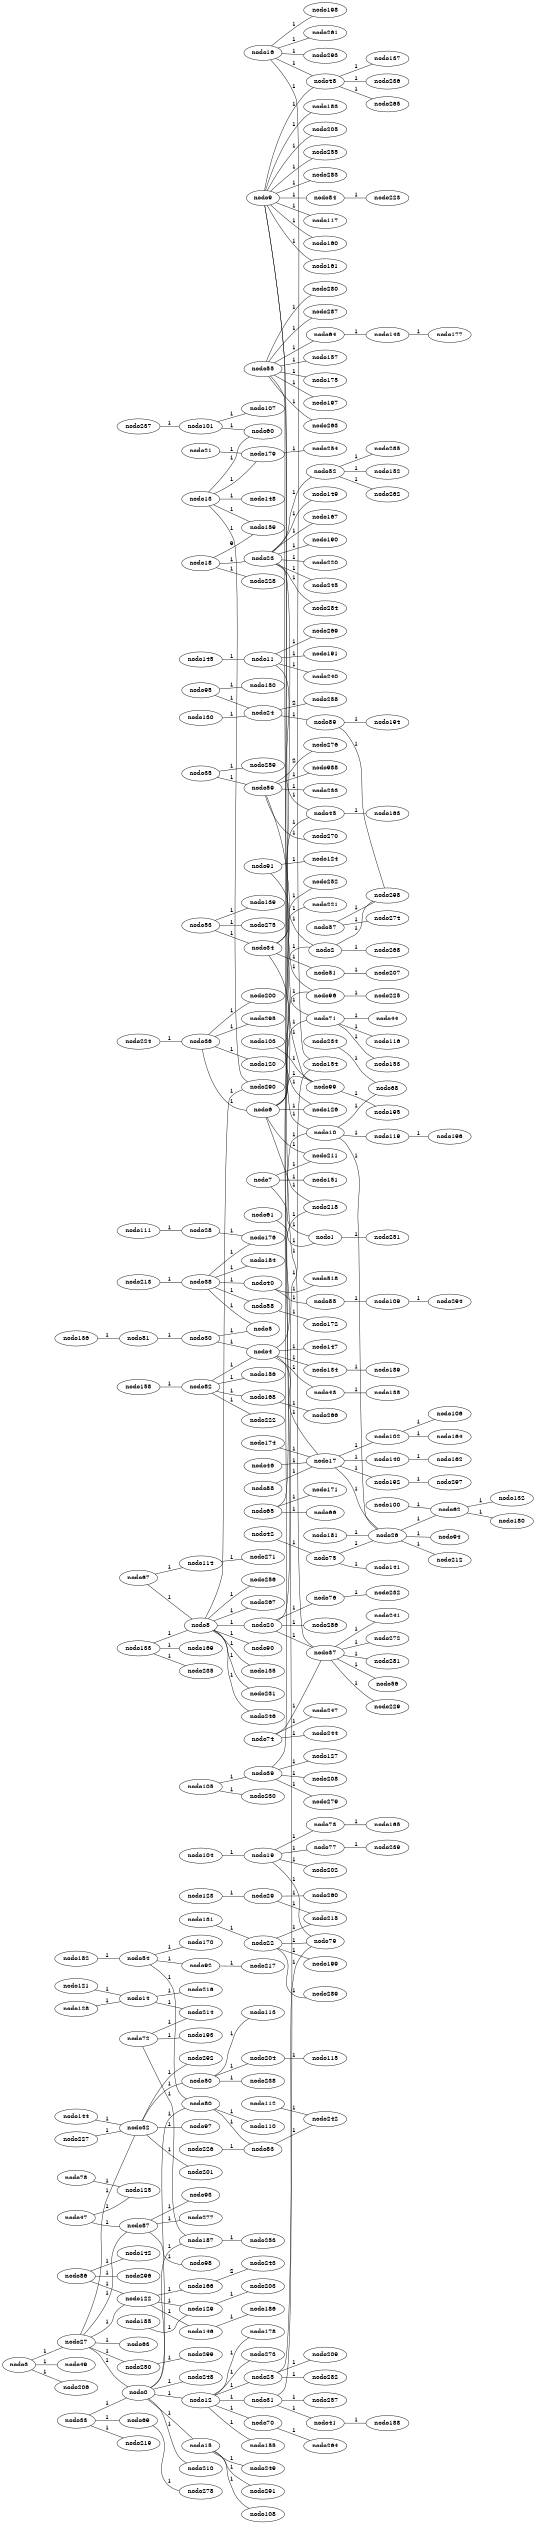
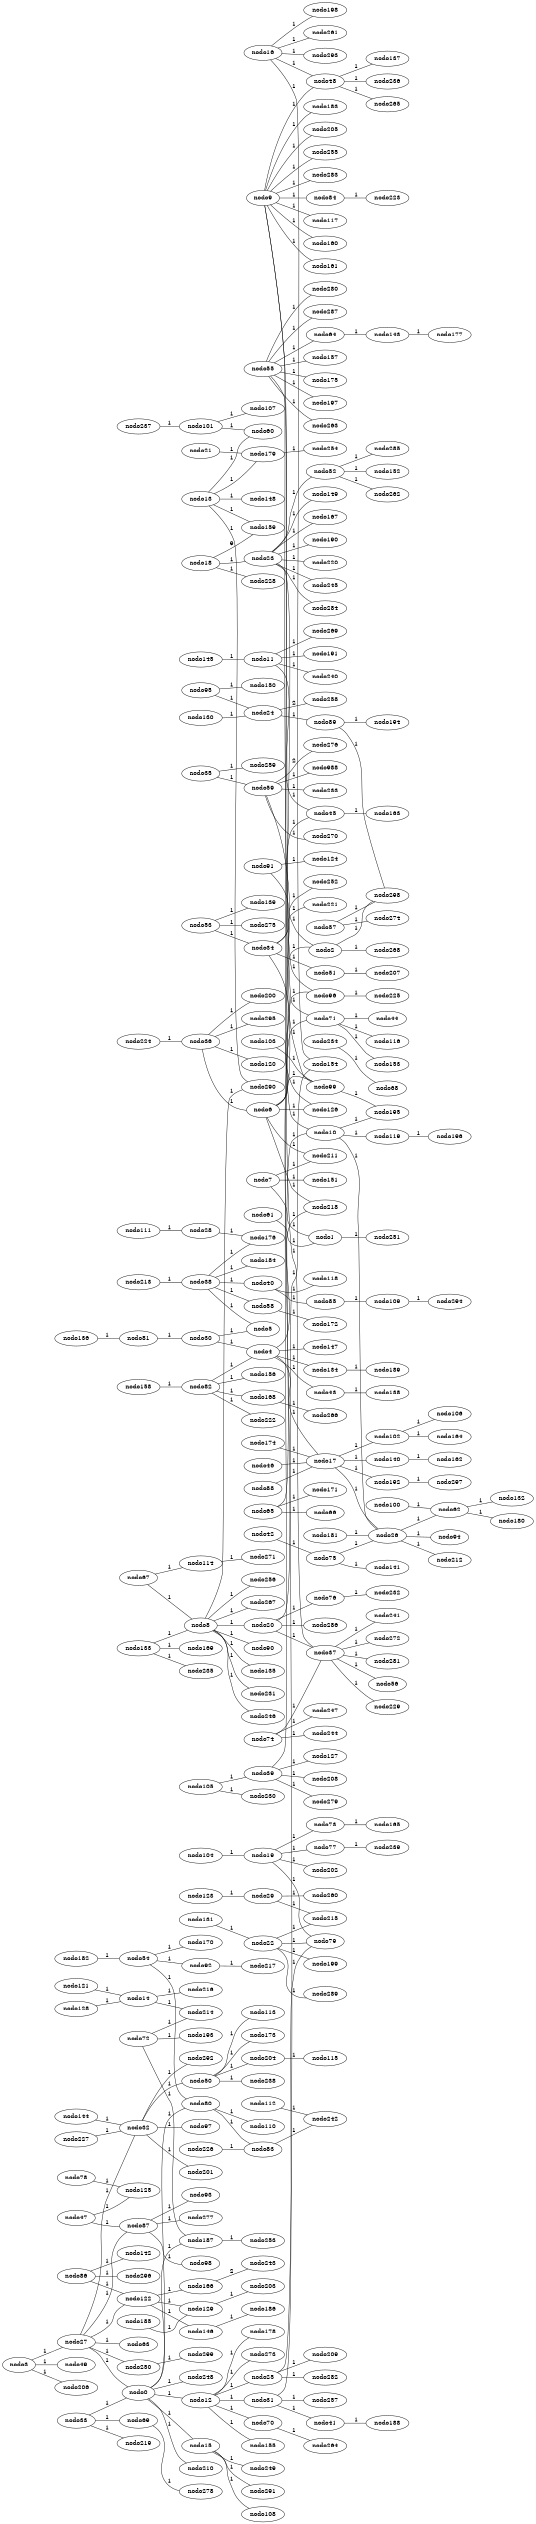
edge "nodo68" -- "nodo10": now "nodo195" -- "nodo10"
node "nodo518": label "nodo518" -> "nodo118"
node "nodo173": added
